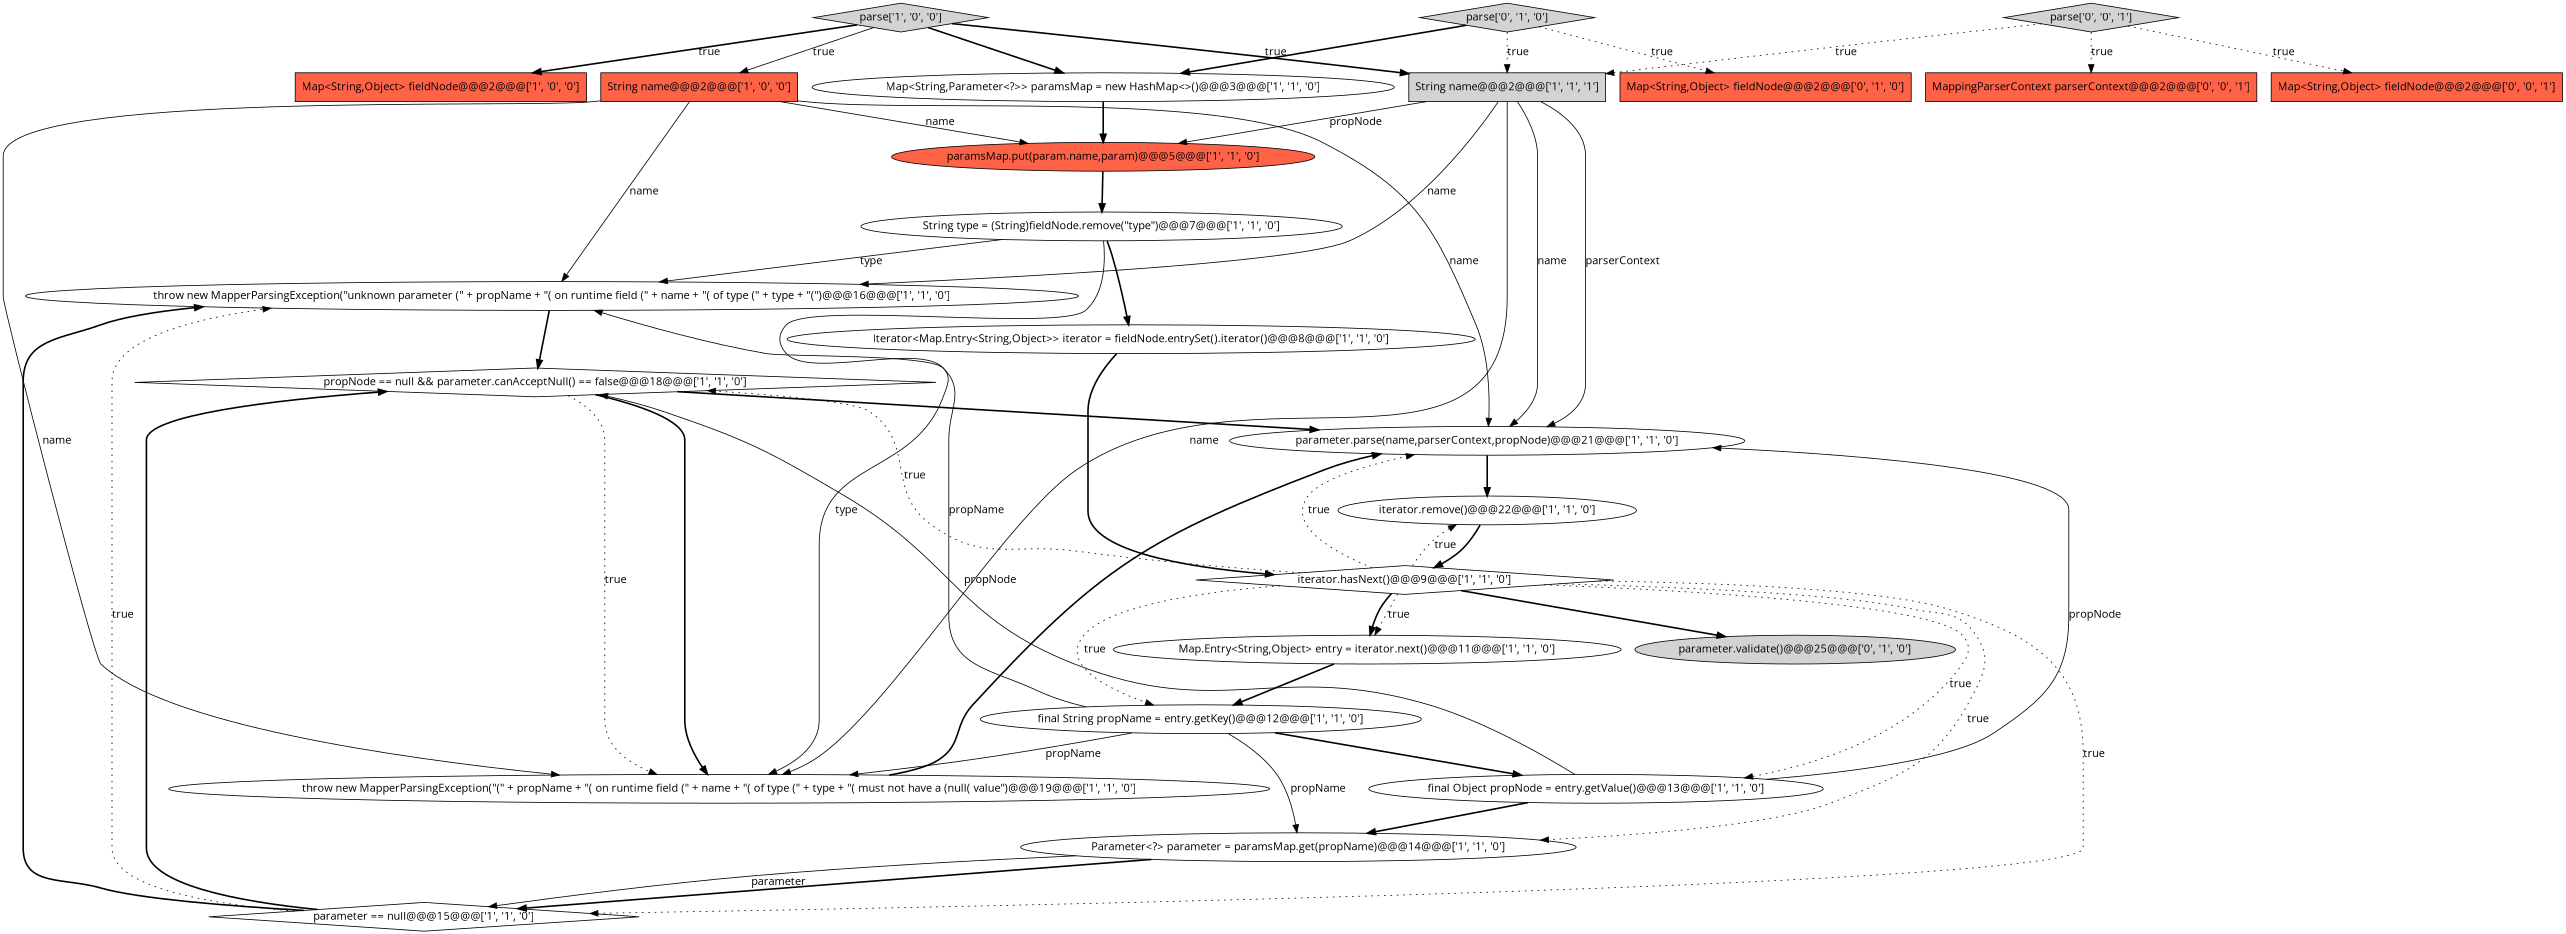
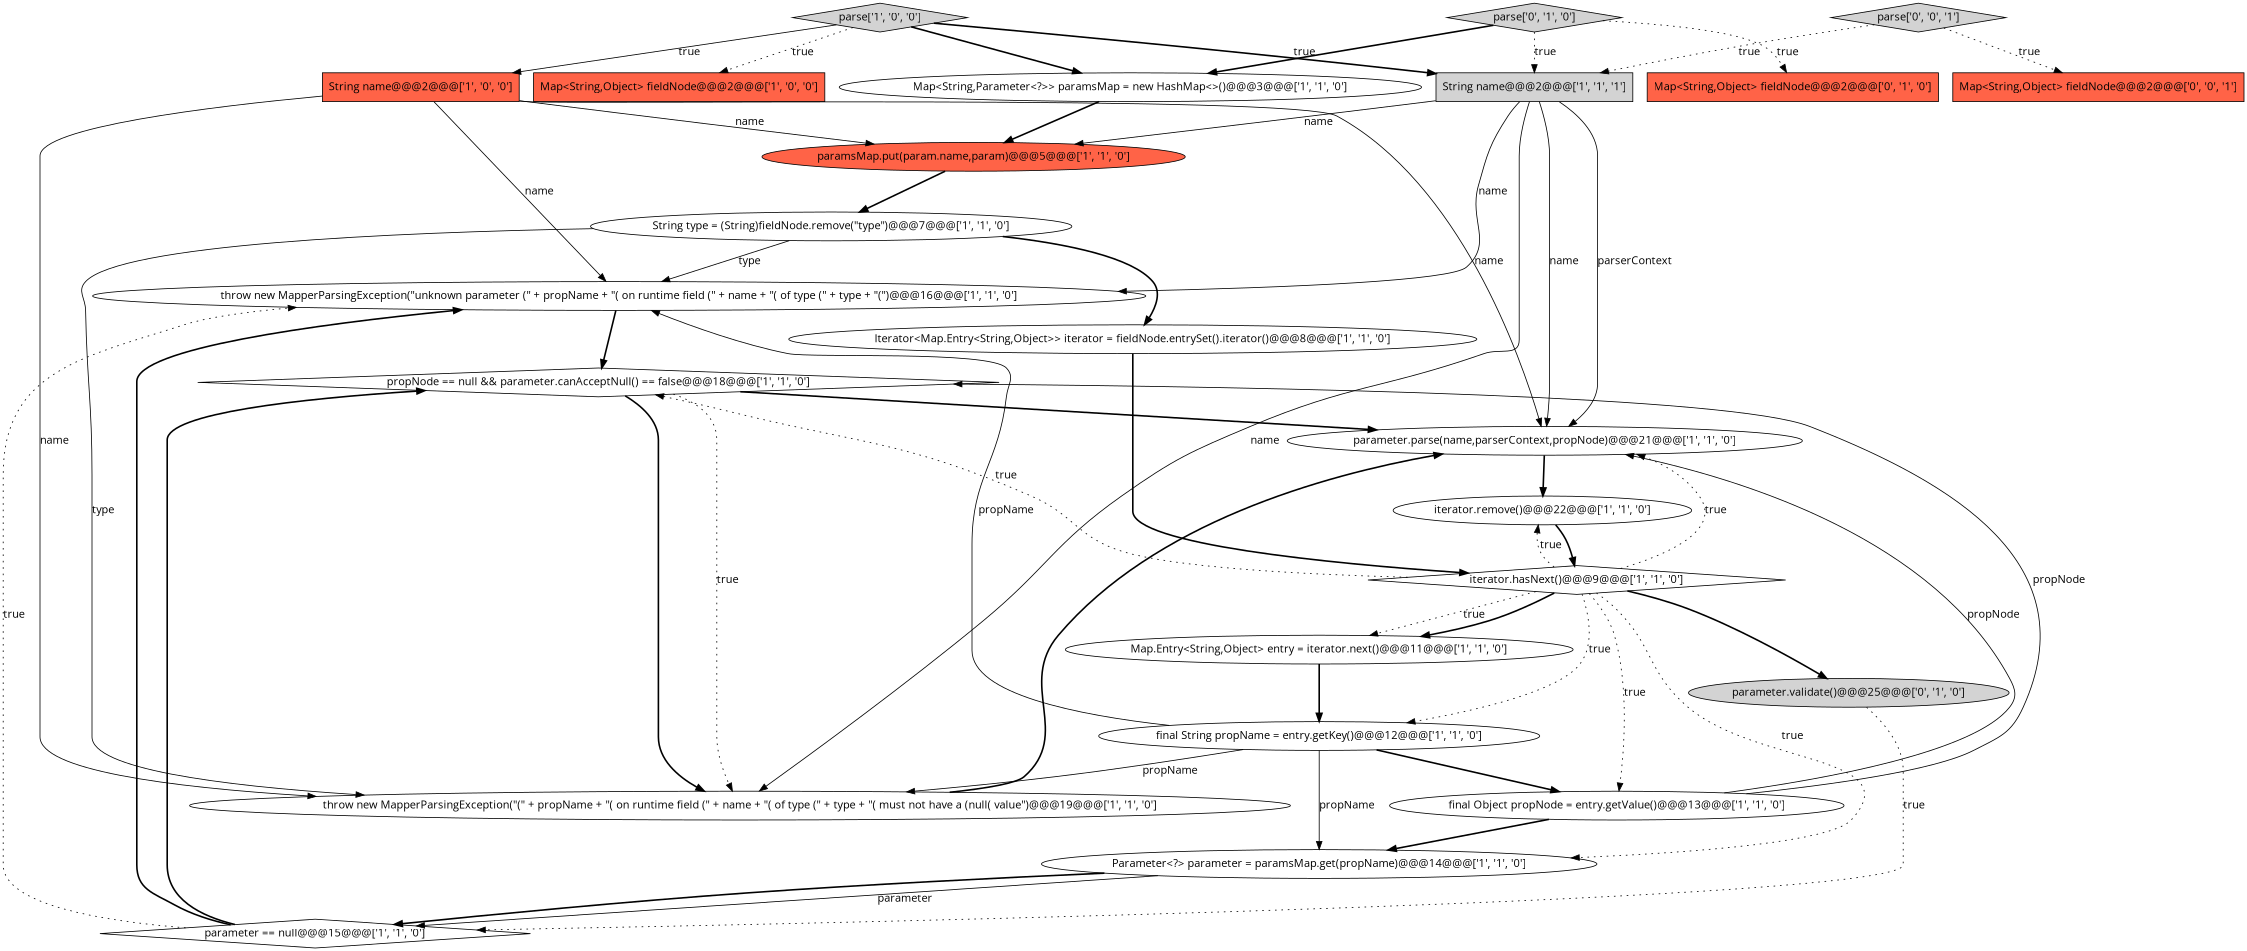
edge "parse['1', '0', '0']" -> "Map<String,Object> fieldNode@@@2@@@['1', '0', '0']": style bold -> dotted
node "MappingParserContext parserContext@@@2@@@['0', '0', '1']": removed
edge "String name@@@2@@@['1', '1', '1']" -> "paramsMap.put(param.name,param)@@@5@@@['1', '1', '0']": label "propNode" -> "name"
edge "iterator.hasNext()@@@9@@@['1', '1', '0']" -> "parameter == null@@@15@@@['1', '1', '0']": now "parameter.validate()@@@25@@@['0', '1', '0']" -> "parameter == null@@@15@@@['1', '1', '0']"
